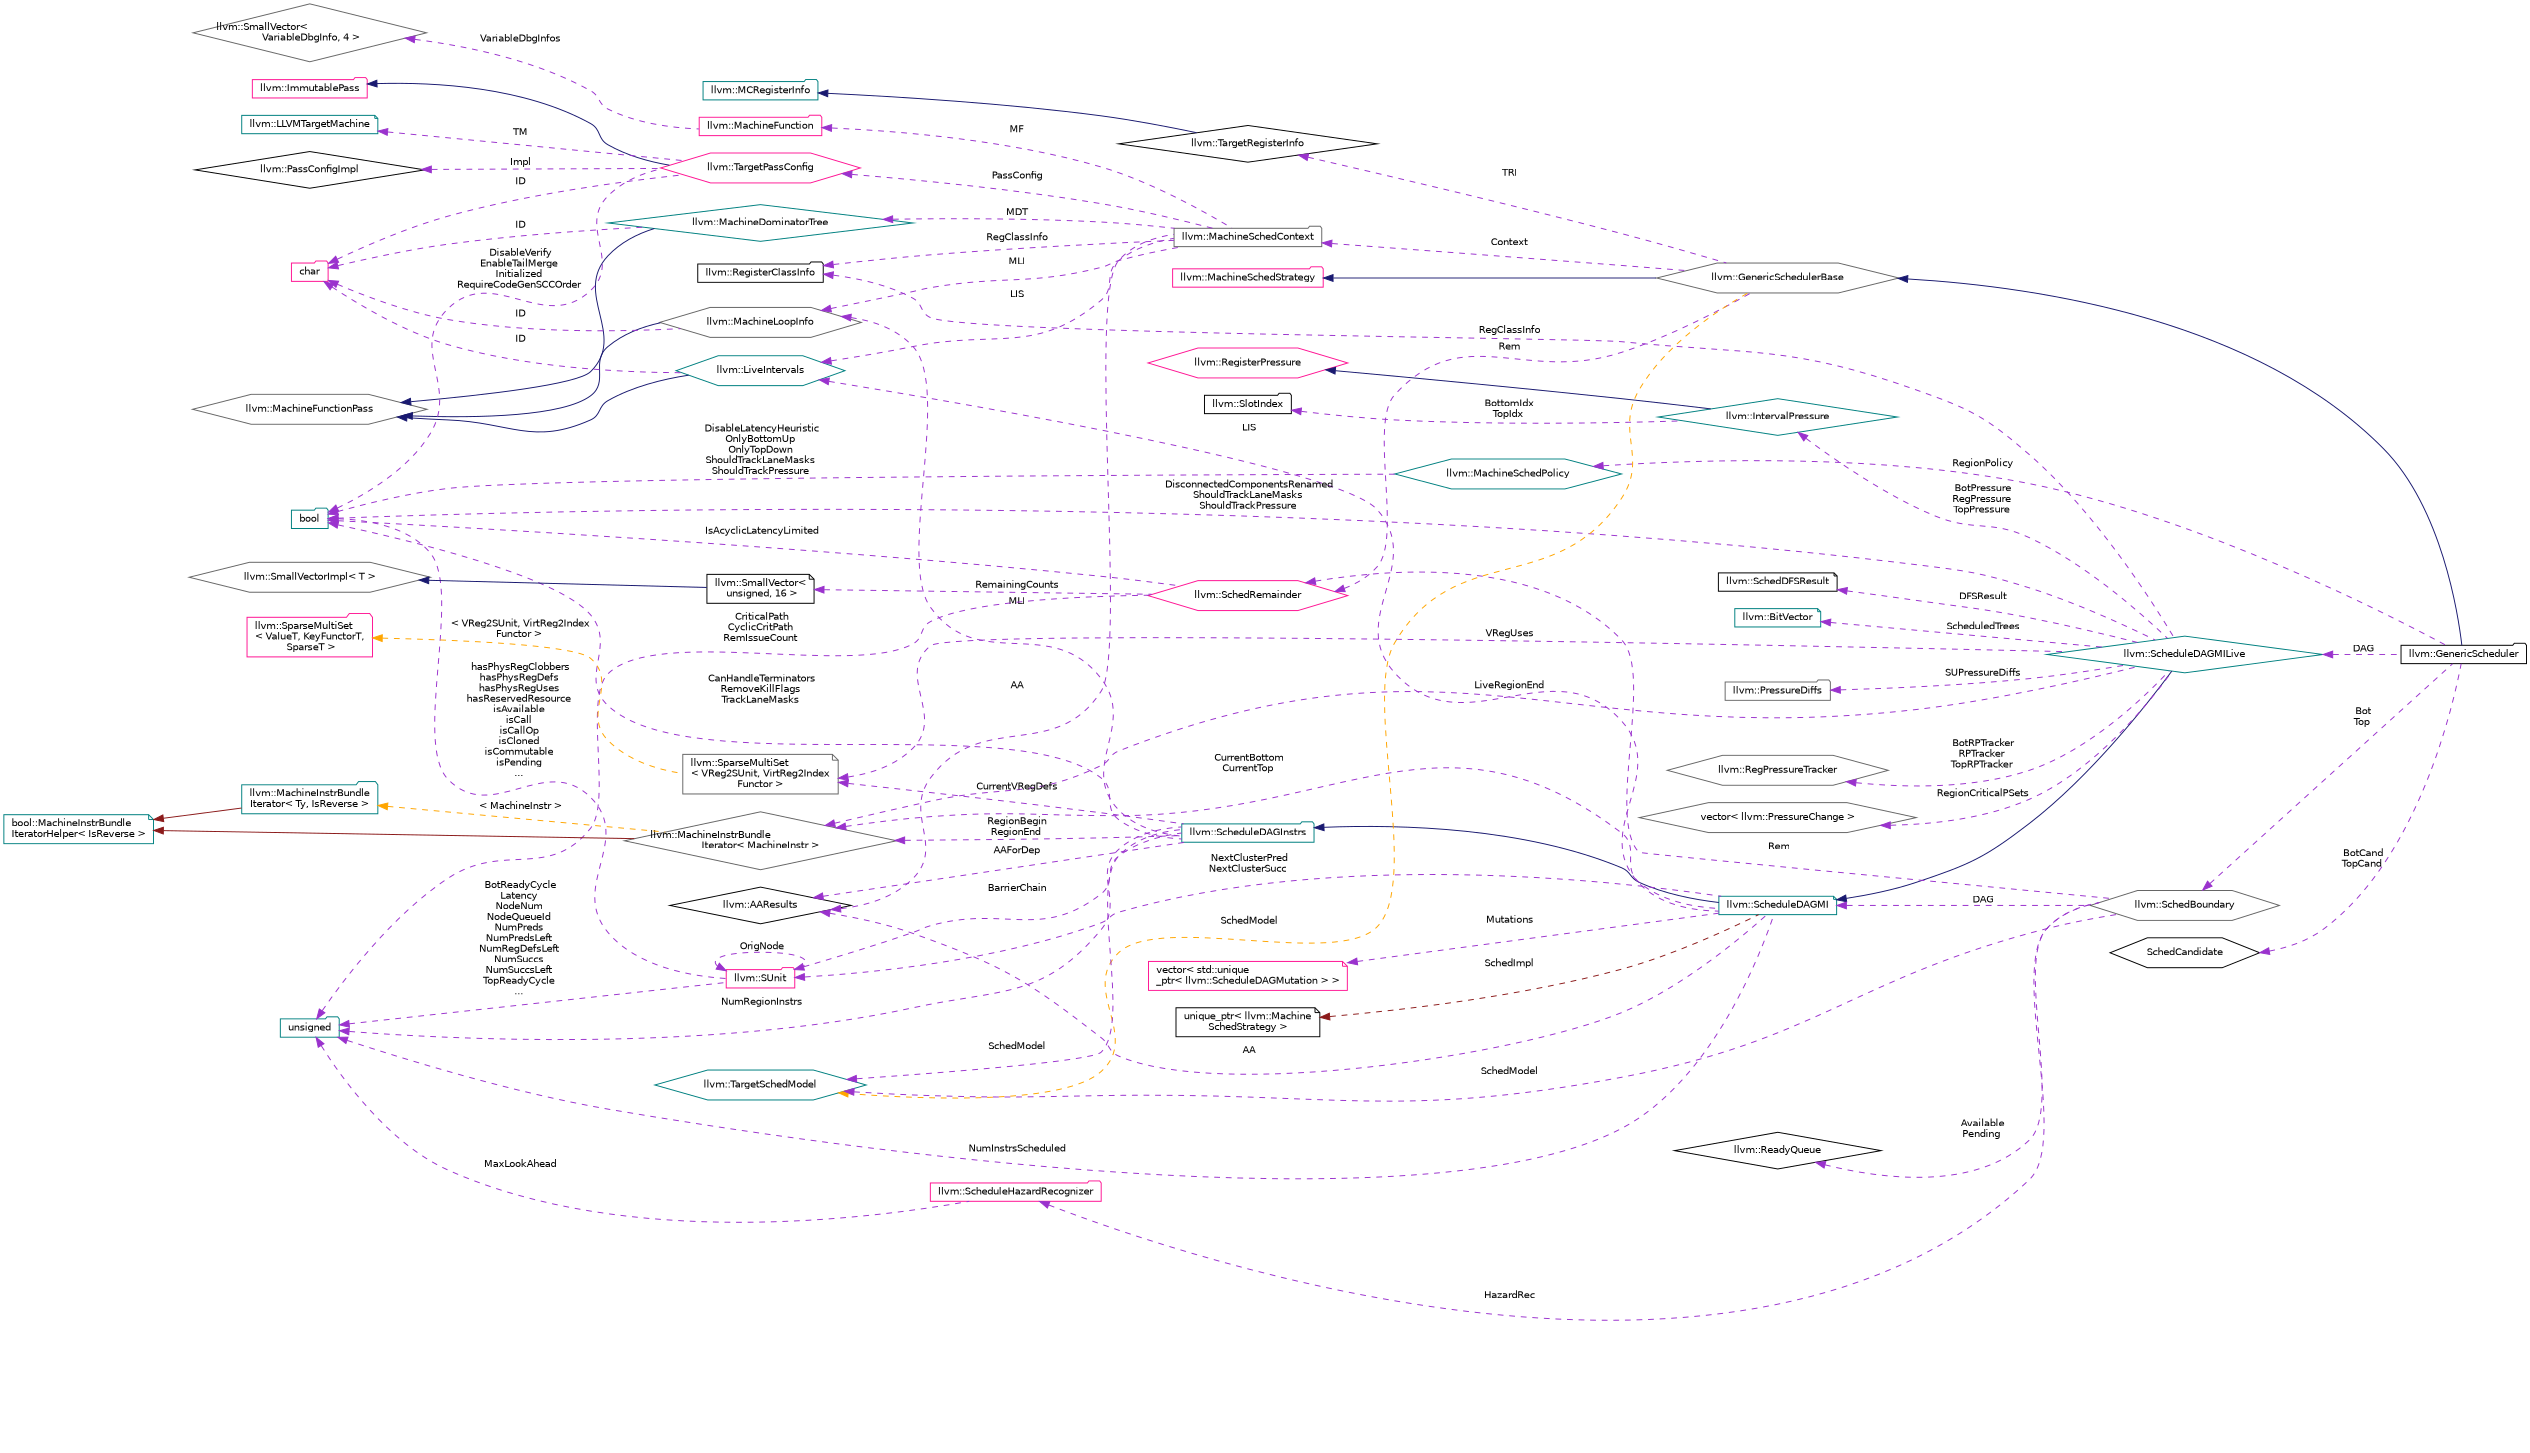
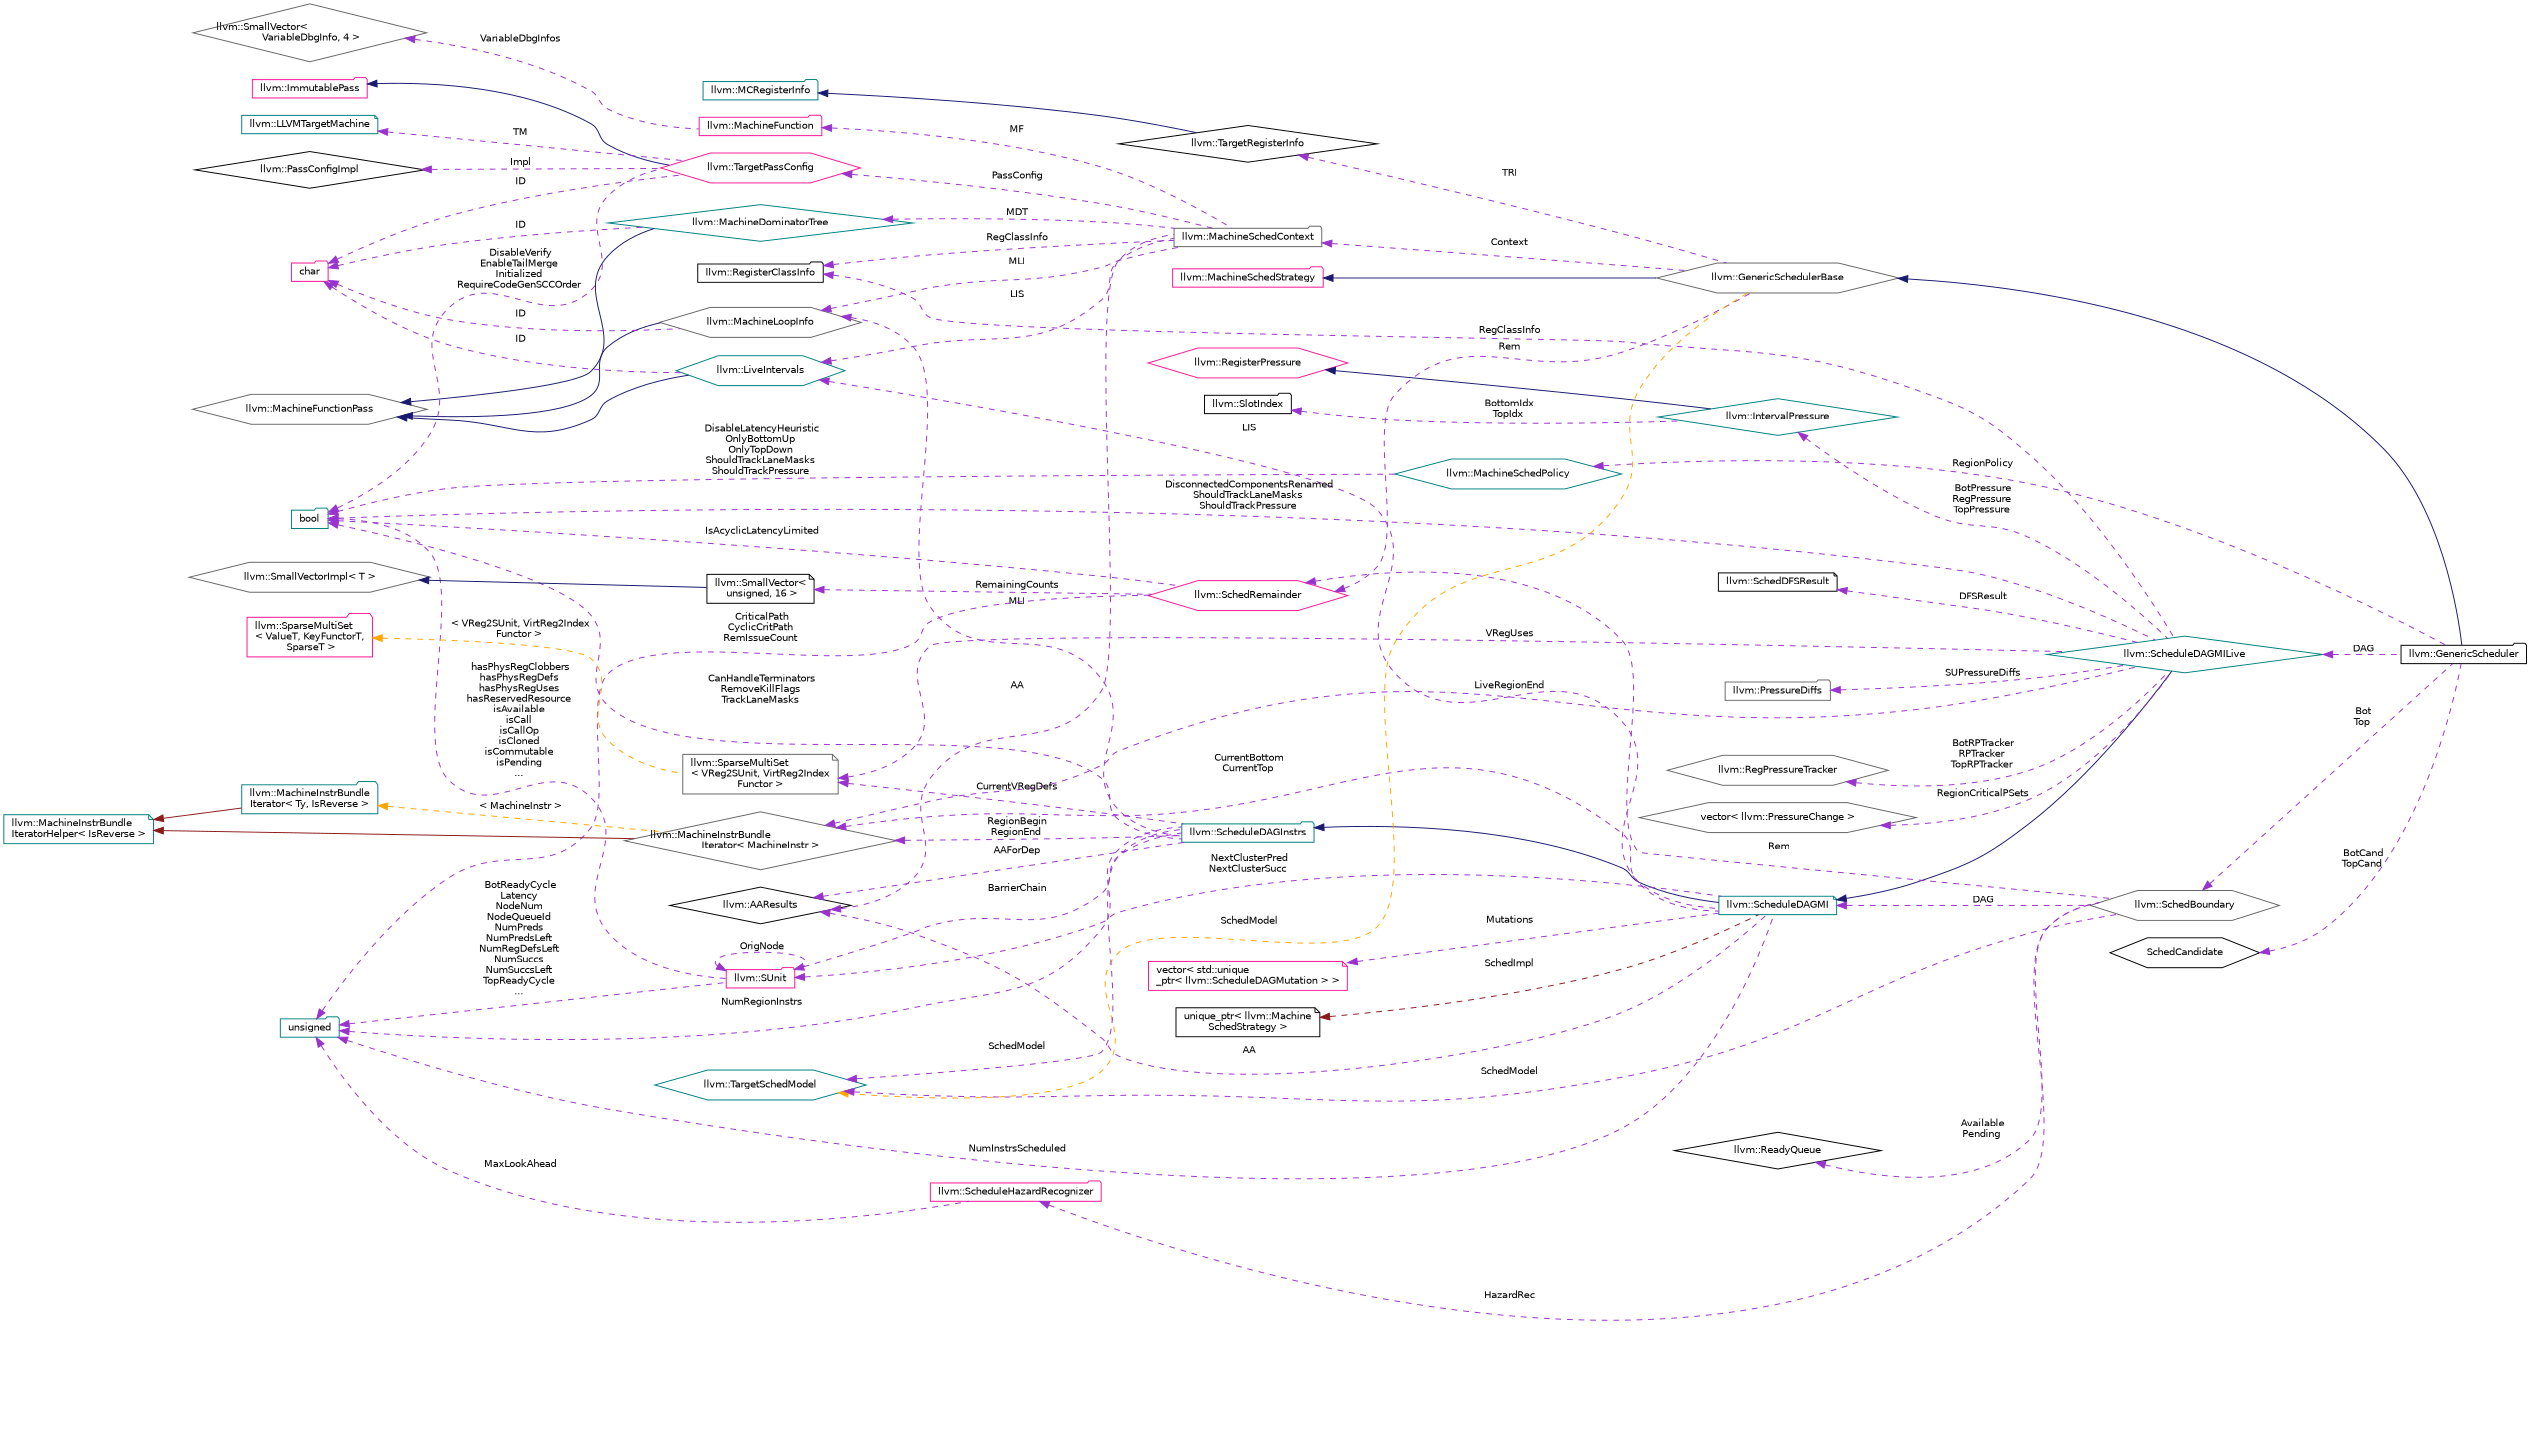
node "llvm::BitVector": removed
node "bool::MachineInstrBundle IteratorHelper< IsReverse >": label "bool::MachineInstrBundle IteratorHelper< IsReverse >" -> "llvm::MachineInstrBundle IteratorHelper< IsReverse >"
